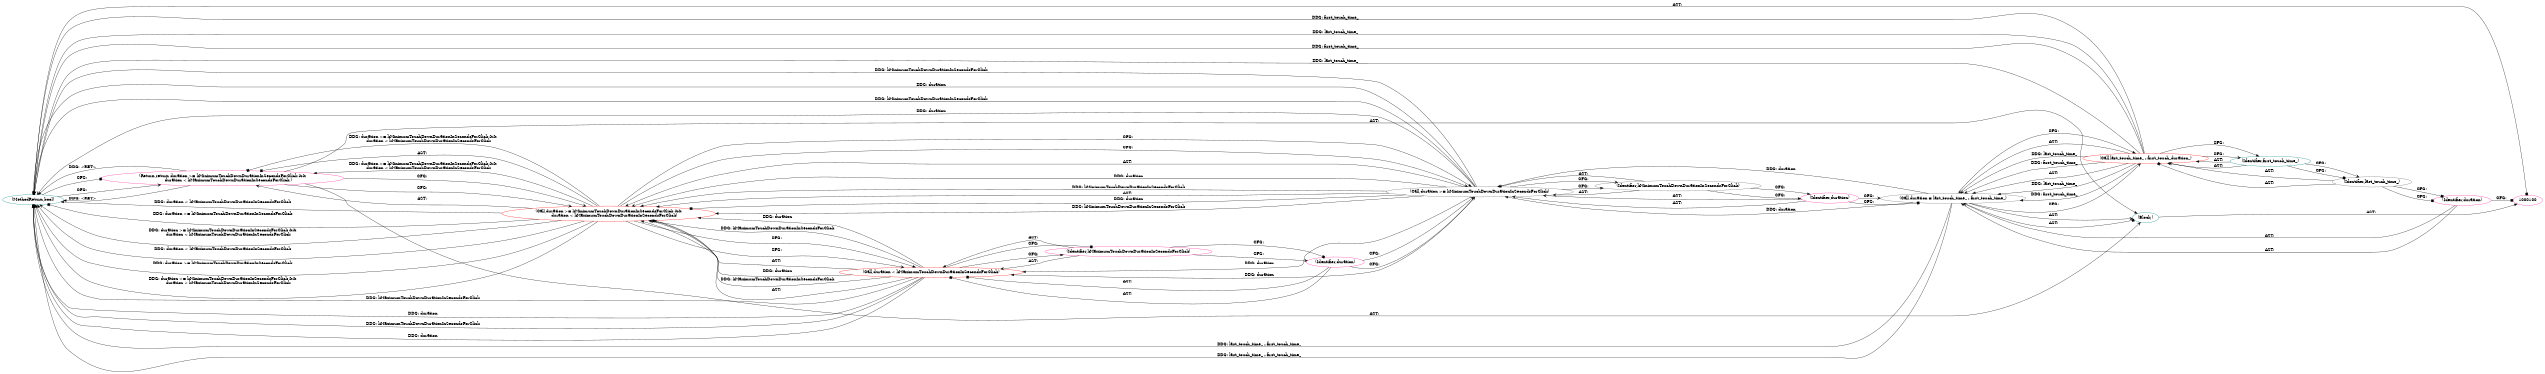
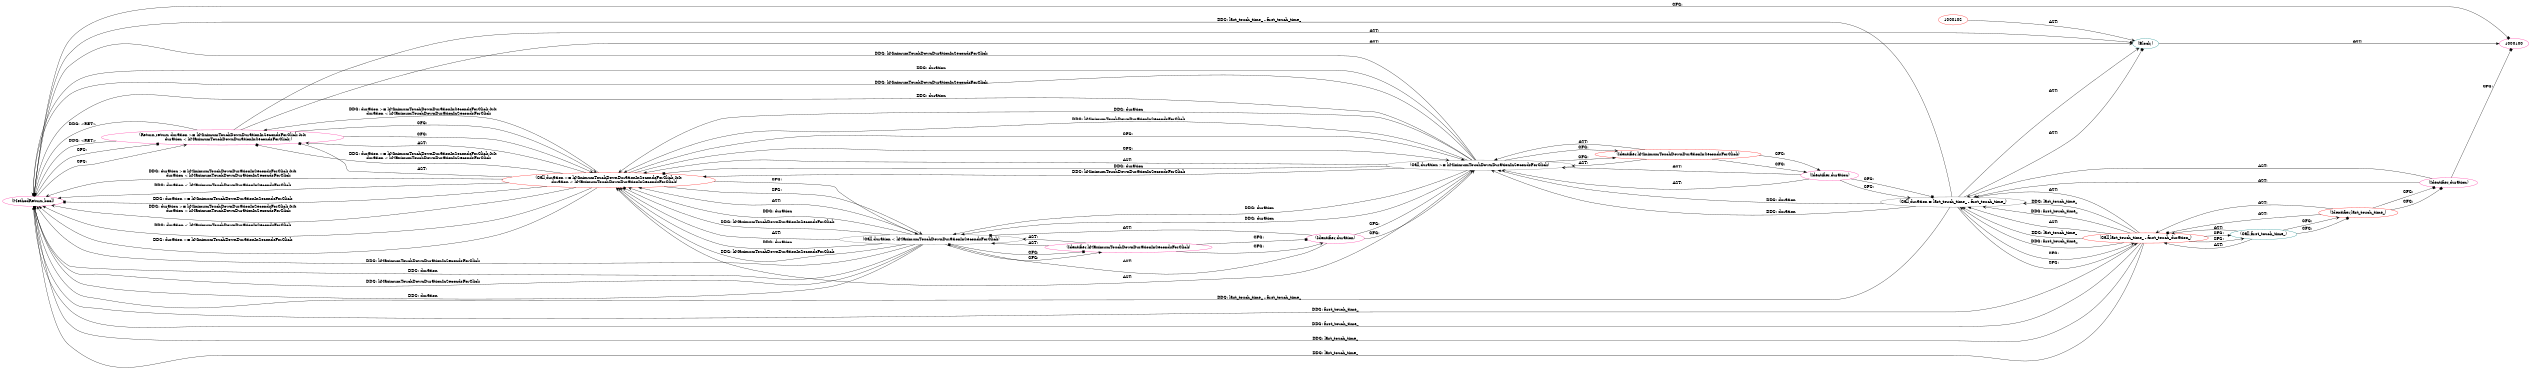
edge "(MethodReturn,bool)" -> "1000100": label "AST: " -> "CFG: "
node "1000102": added
node "(Identifier,first_touch_time_)": label "(Identifier,first_touch_time_)" -> "(Call,first_touch_time_)"
node "(Identifier,last_touch_time_)": color gray40 -> red
node "(Identifier,kMinimumTouchDownDurationInSecondsForClick)": color gray40 -> red
node "(MethodReturn,bool)": color teal -> deeppink
node "(Call,duration < kMaximumTouchDownDurationInSecondsForClick)": color red -> gray40
